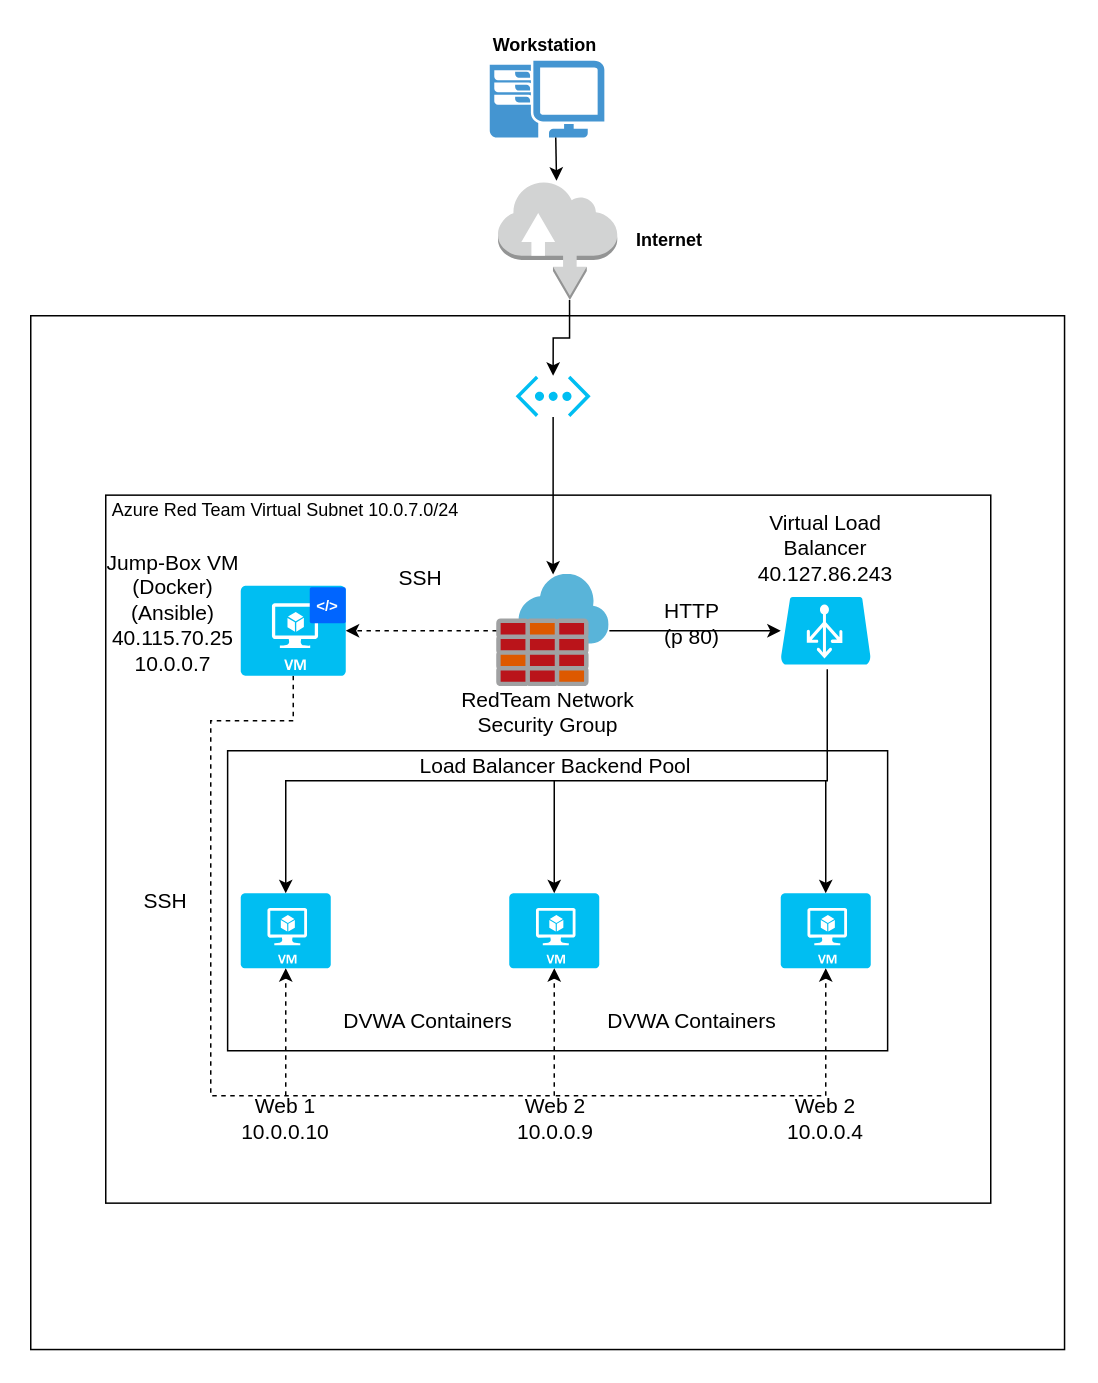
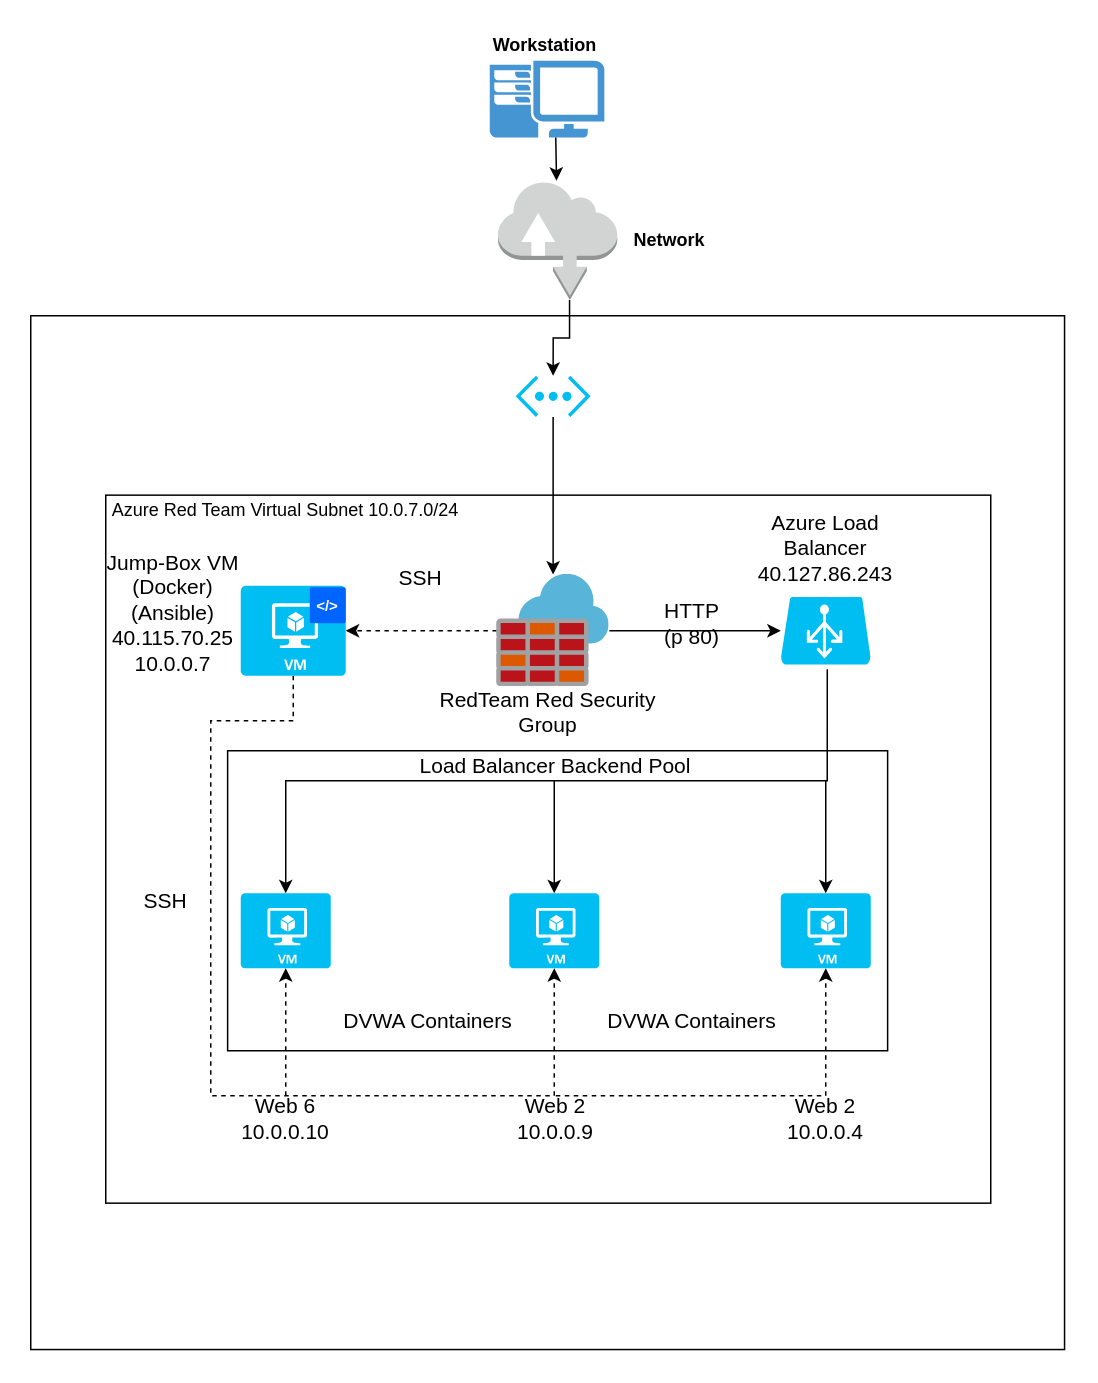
node "Internet": label "Internet" -> "Network"
node "Virtual Load Balancer 40.127.86.243": label "Virtual Load Balancer 40.127.86.243" -> "Azure Load Balancer 40.127.86.243"
node "RedTeam Network Security Group": label "RedTeam Network Security Group" -> "RedTeam Red Security Group"
node "Web 1 10.0.0.10": label "Web 1 10.0.0.10" -> "Web 6 10.0.0.10"
